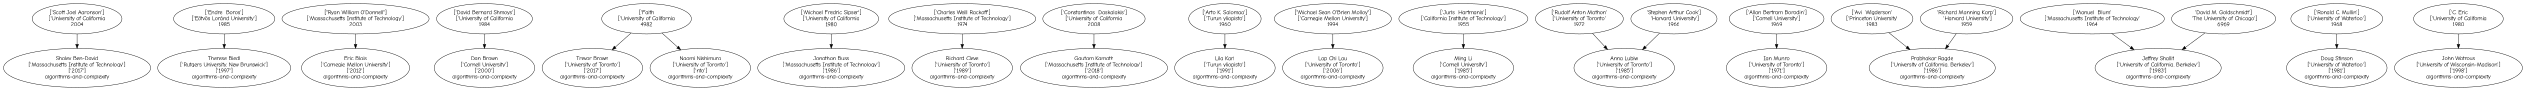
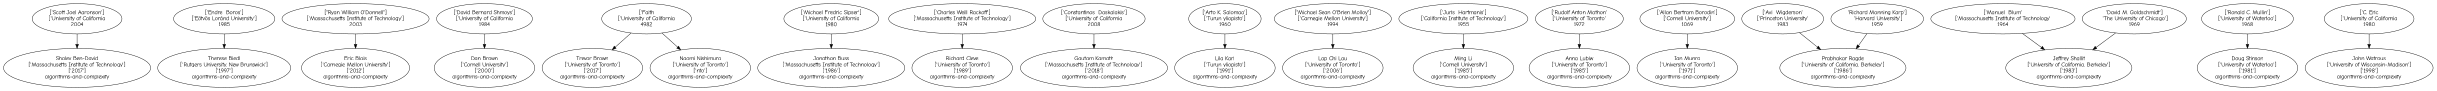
node "'Stephen Arthur Cook'] 'Harvard University'] 1966": removed
node "['Allan Bertram Borodin'] ['Cornell University'] 1969": label "['Allan Bertram Borodin'] ['Cornell University'] 1969" -> "['Allan Bertram Borodin'] ['Cornell University'] 1069"
node "'David M. Goldschmidt'] 'The University of Chicago'] 6969": label "'David M. Goldschmidt'] 'The University of Chicago'] 6969" -> "'David M. Goldschmidt'] 'The University of Chicago'] 1969"
